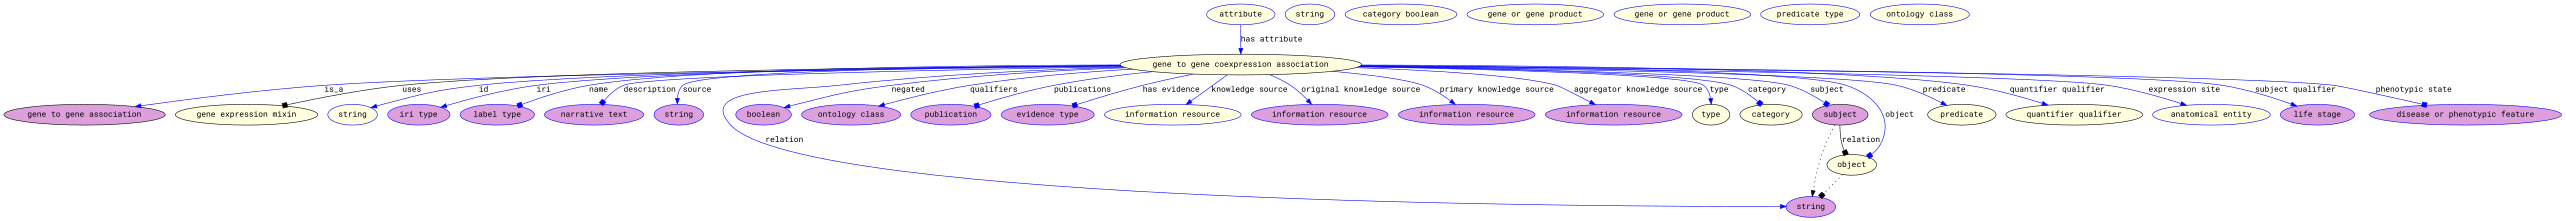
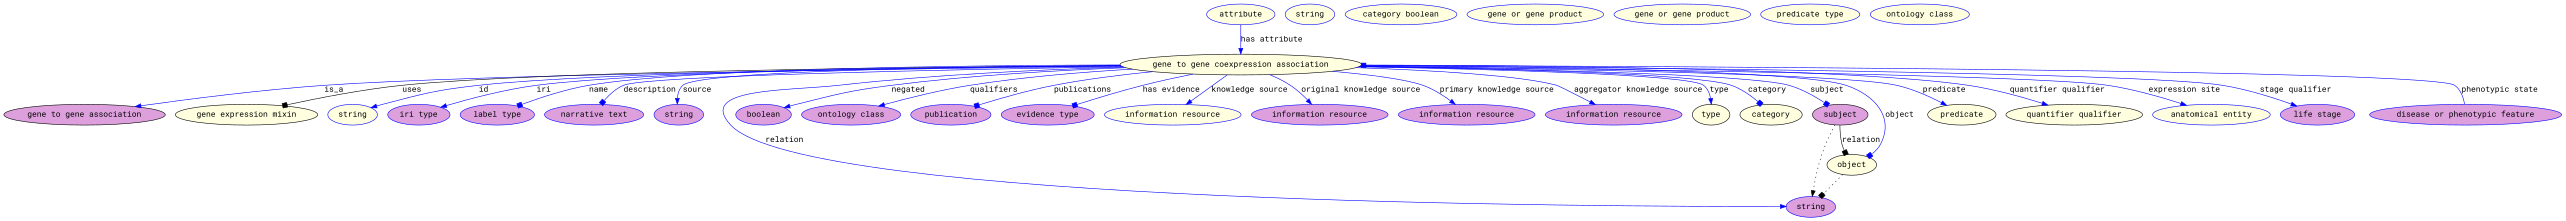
edge "gene to gene coexpression association" -> "disease or phenotypic feature": reversed
edge "gene to gene coexpression association" -> "life stage": label "subject qualifier" -> "stage qualifier"
